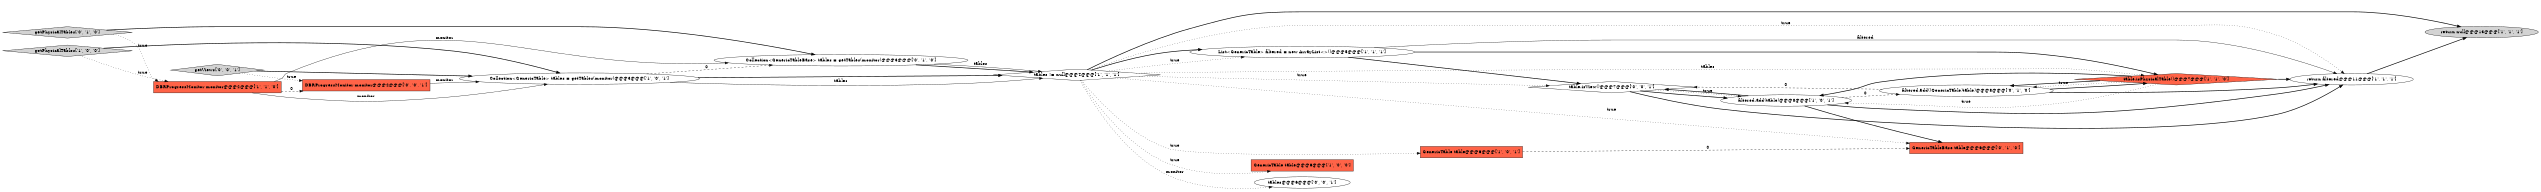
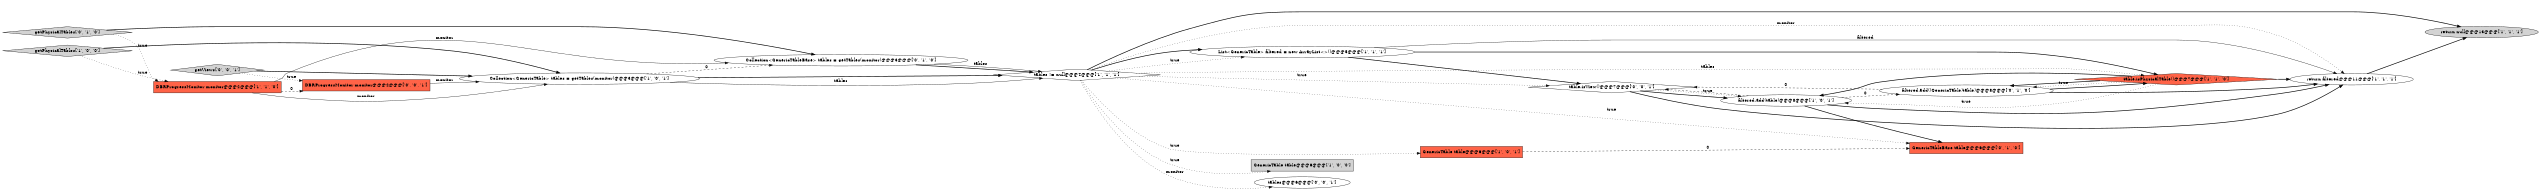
edge "tables != null@@@4@@@['1', '1', '1']" -> "return filtered@@@11@@@['1', '1', '1']": label "true" -> "monitor"
edge "filtered.add(table)@@@8@@@['1', '0', '1']" -> "table.isView()@@@7@@@['0', '0', '1']": style bold -> dashed
node "GenericTable table@@@6@@@['1', '0', '0']": fillcolor tomato -> lightgray
